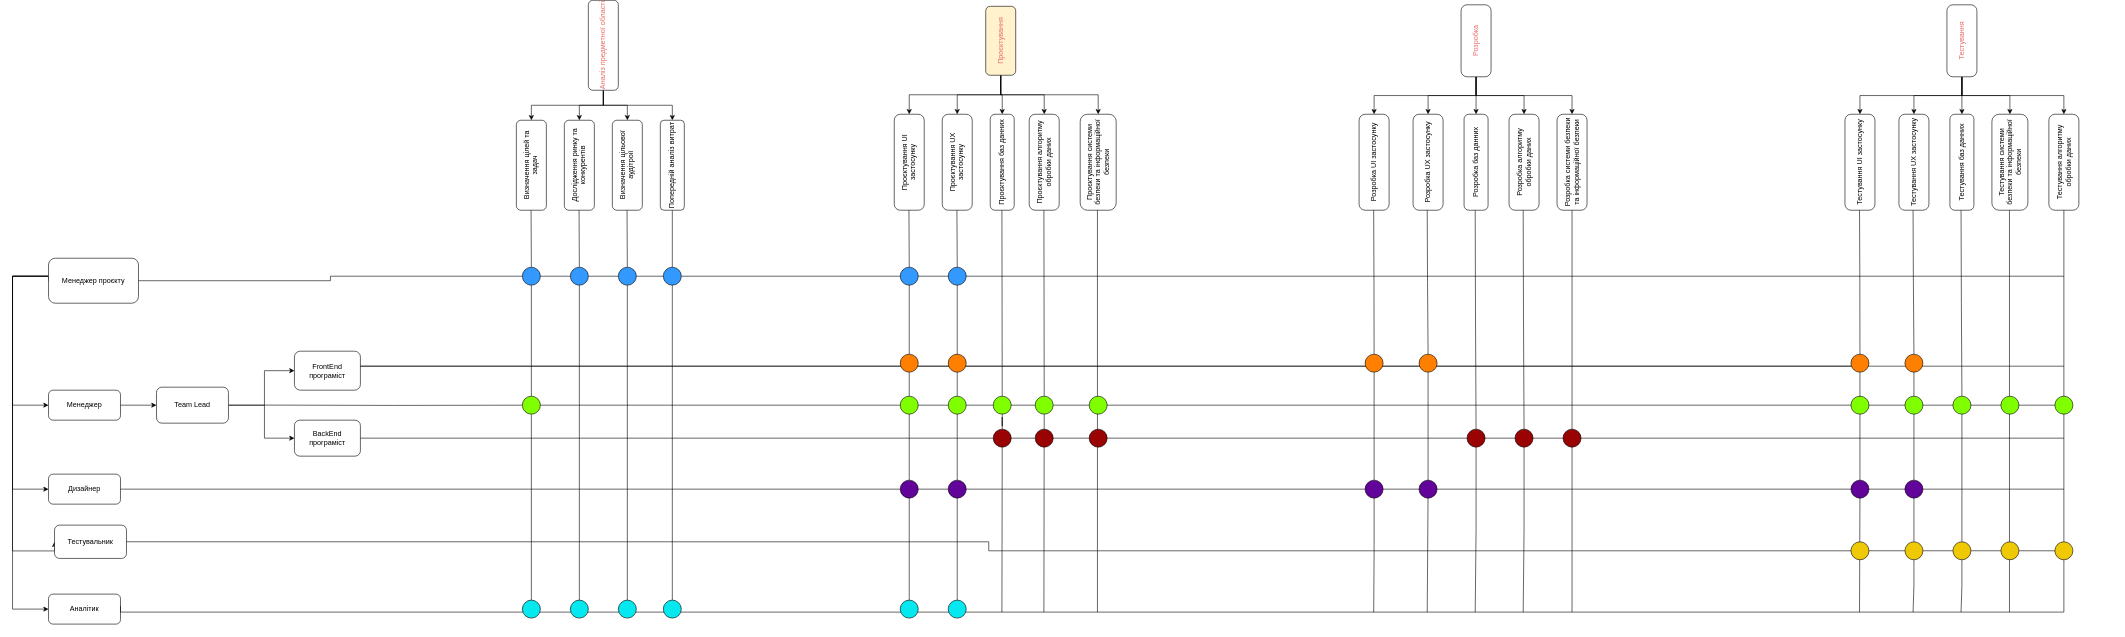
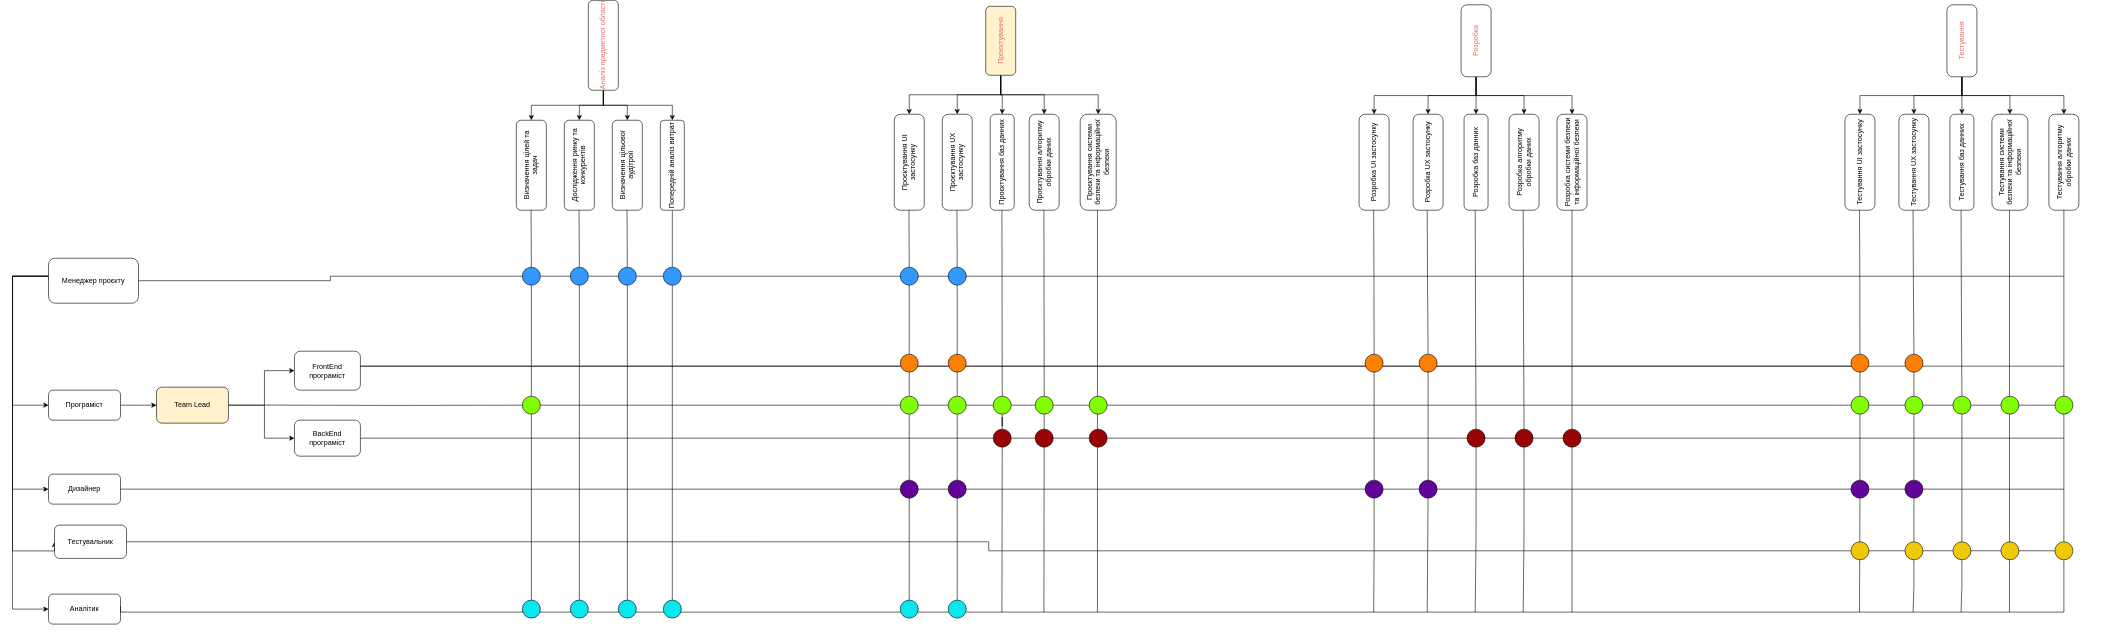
node "Менеджер": label "Менеджер" -> "Програміст"
node "Team Lead": fillcolor #ffffff -> #fff2cc
